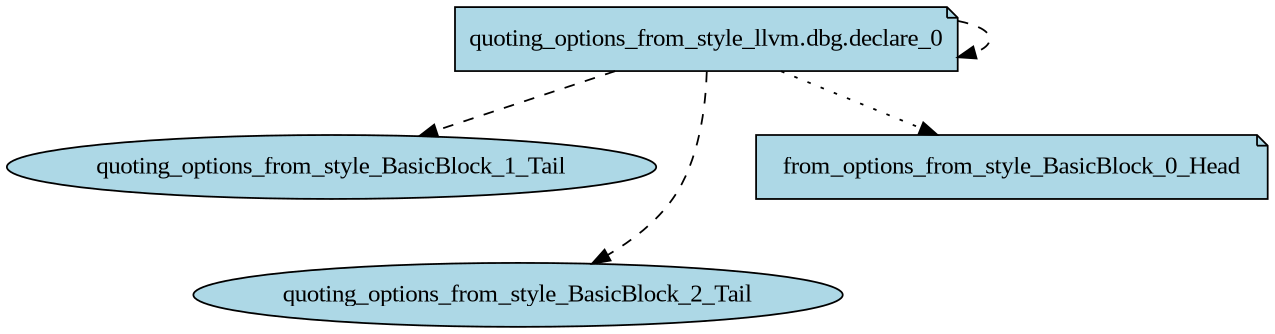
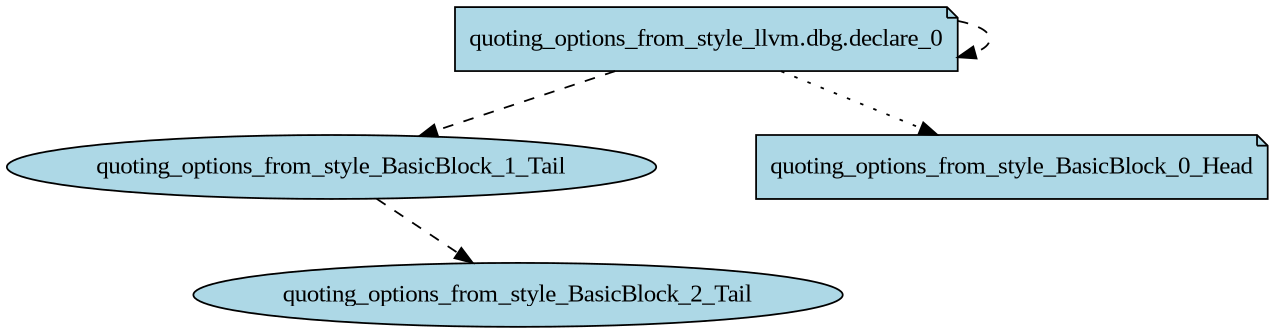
node "from_options_from_style_BasicBlock_0_Head": label "from_options_from_style_BasicBlock_0_Head" -> "quoting_options_from_style_BasicBlock_0_Head"
edge "quoting_options_from_style_llvm.dbg.declare_0" -> "quoting_options_from_style_BasicBlock_2_Tail": now "quoting_options_from_style_BasicBlock_1_Tail" -> "quoting_options_from_style_BasicBlock_2_Tail"
